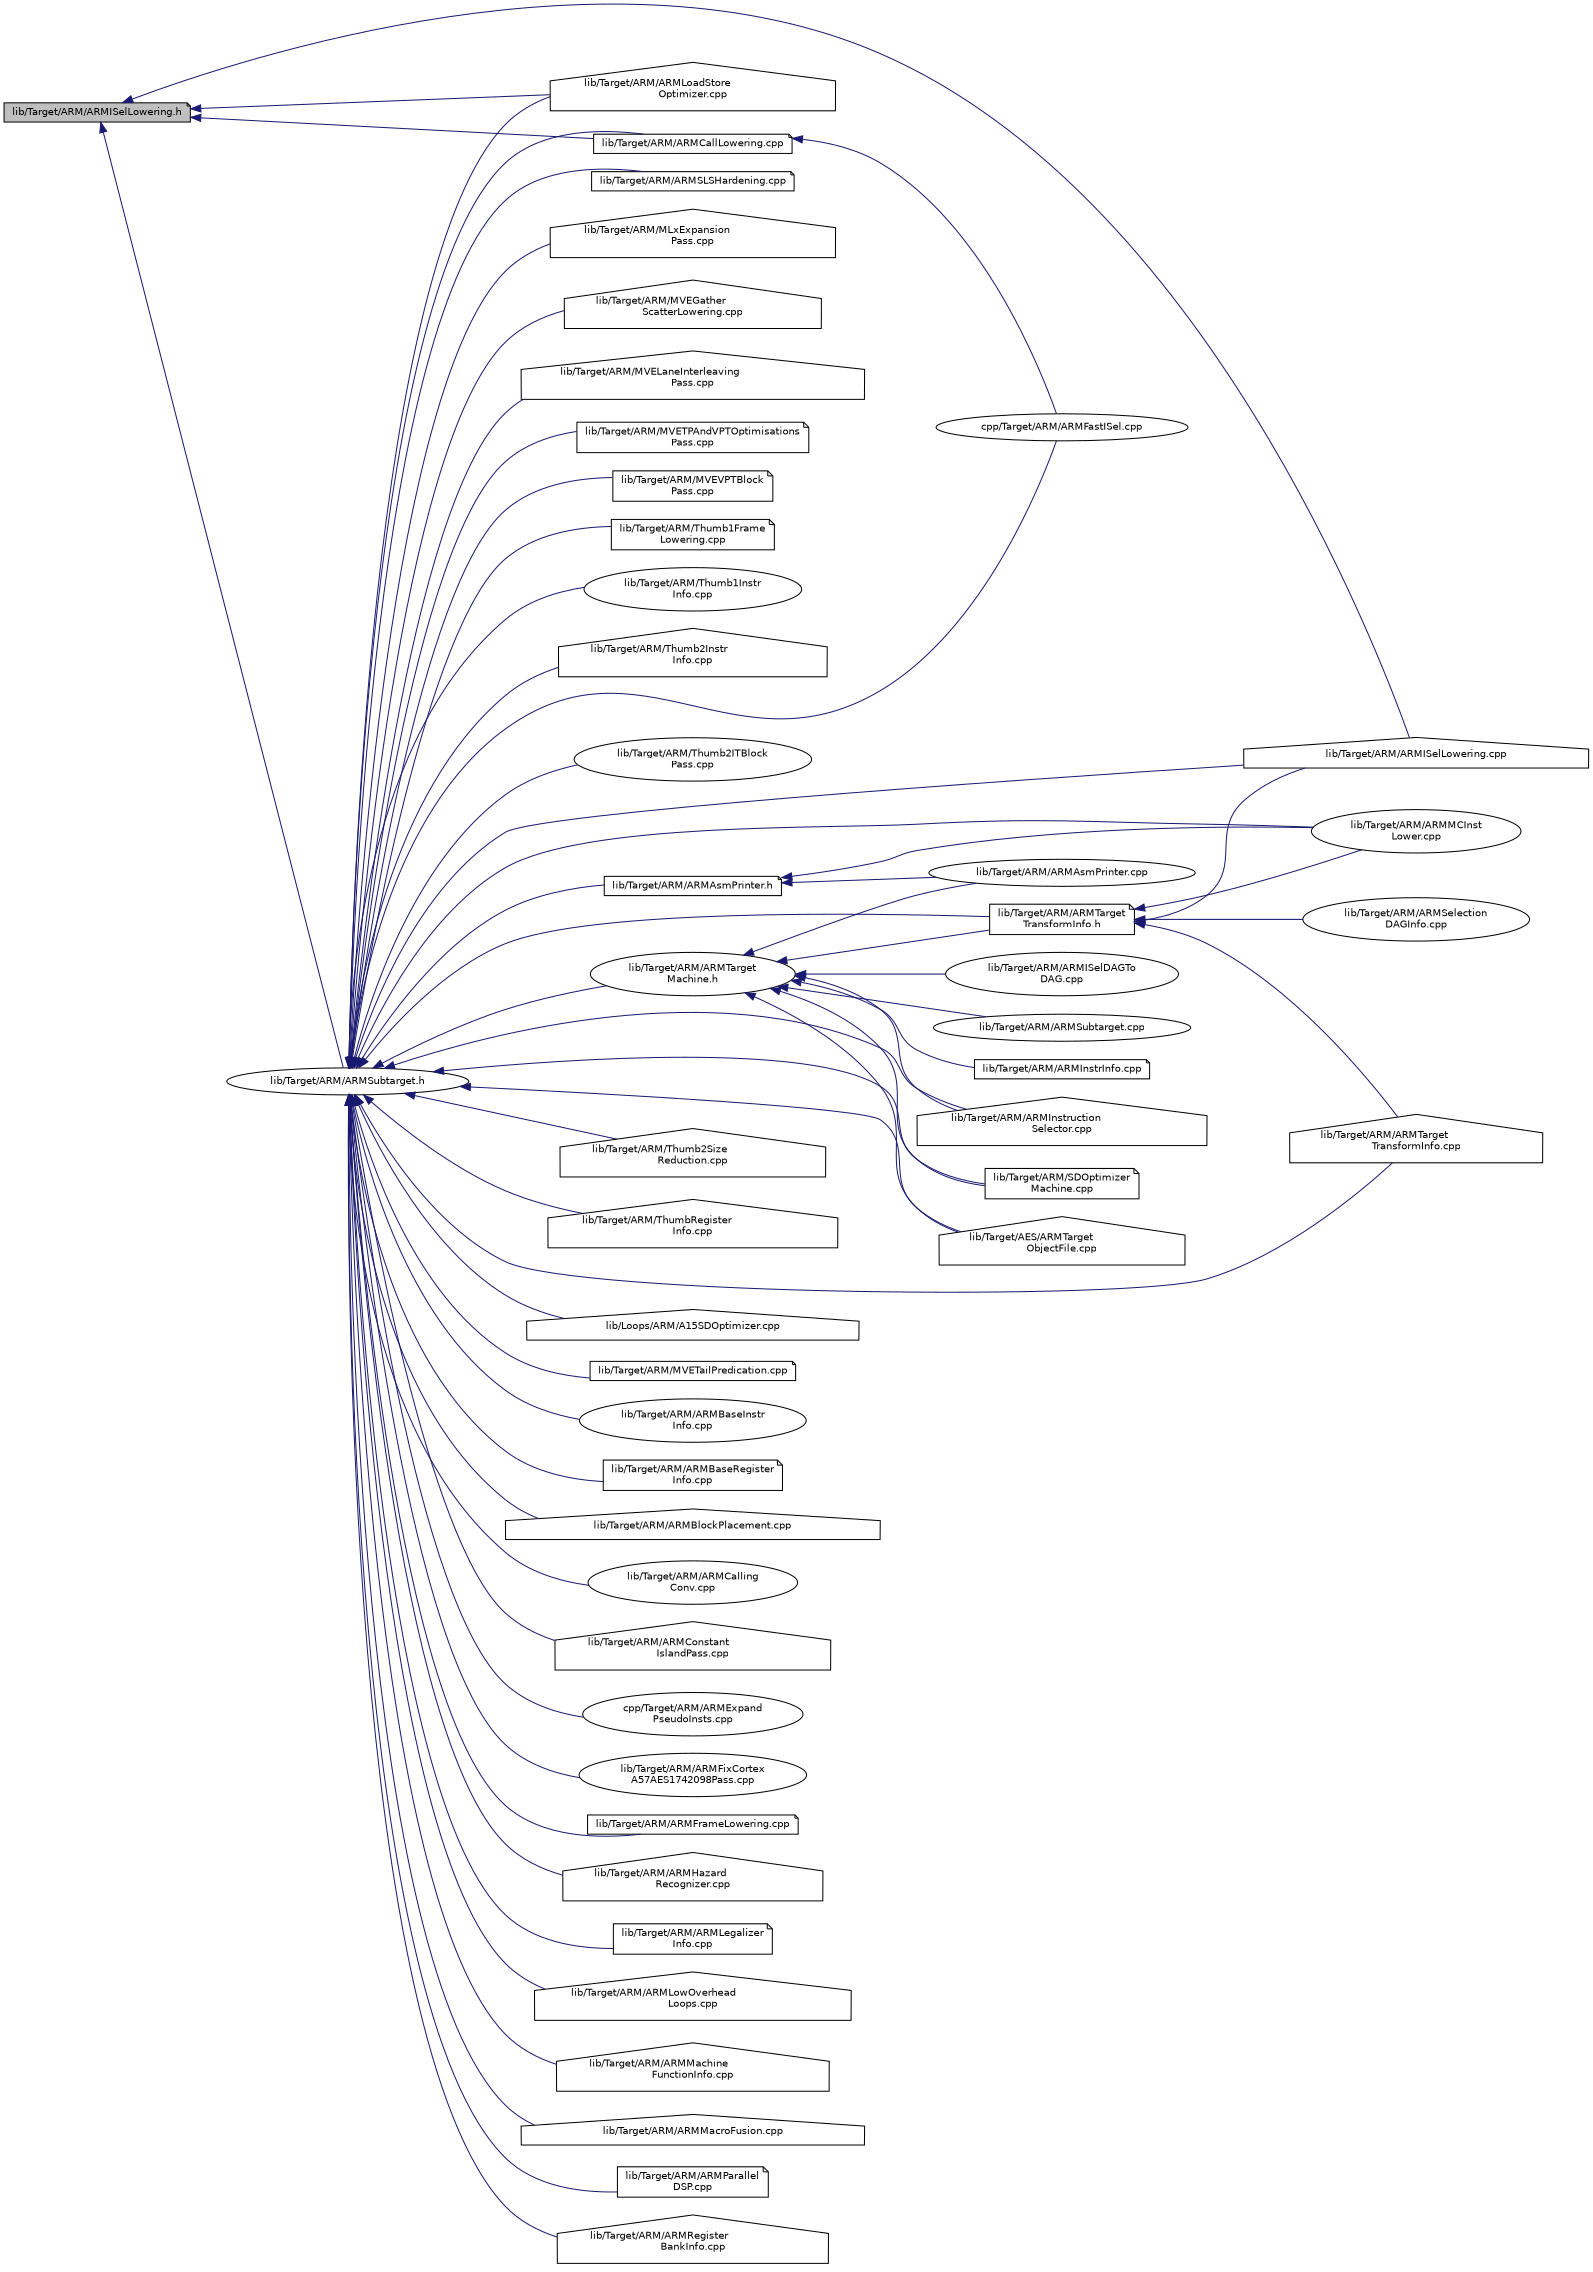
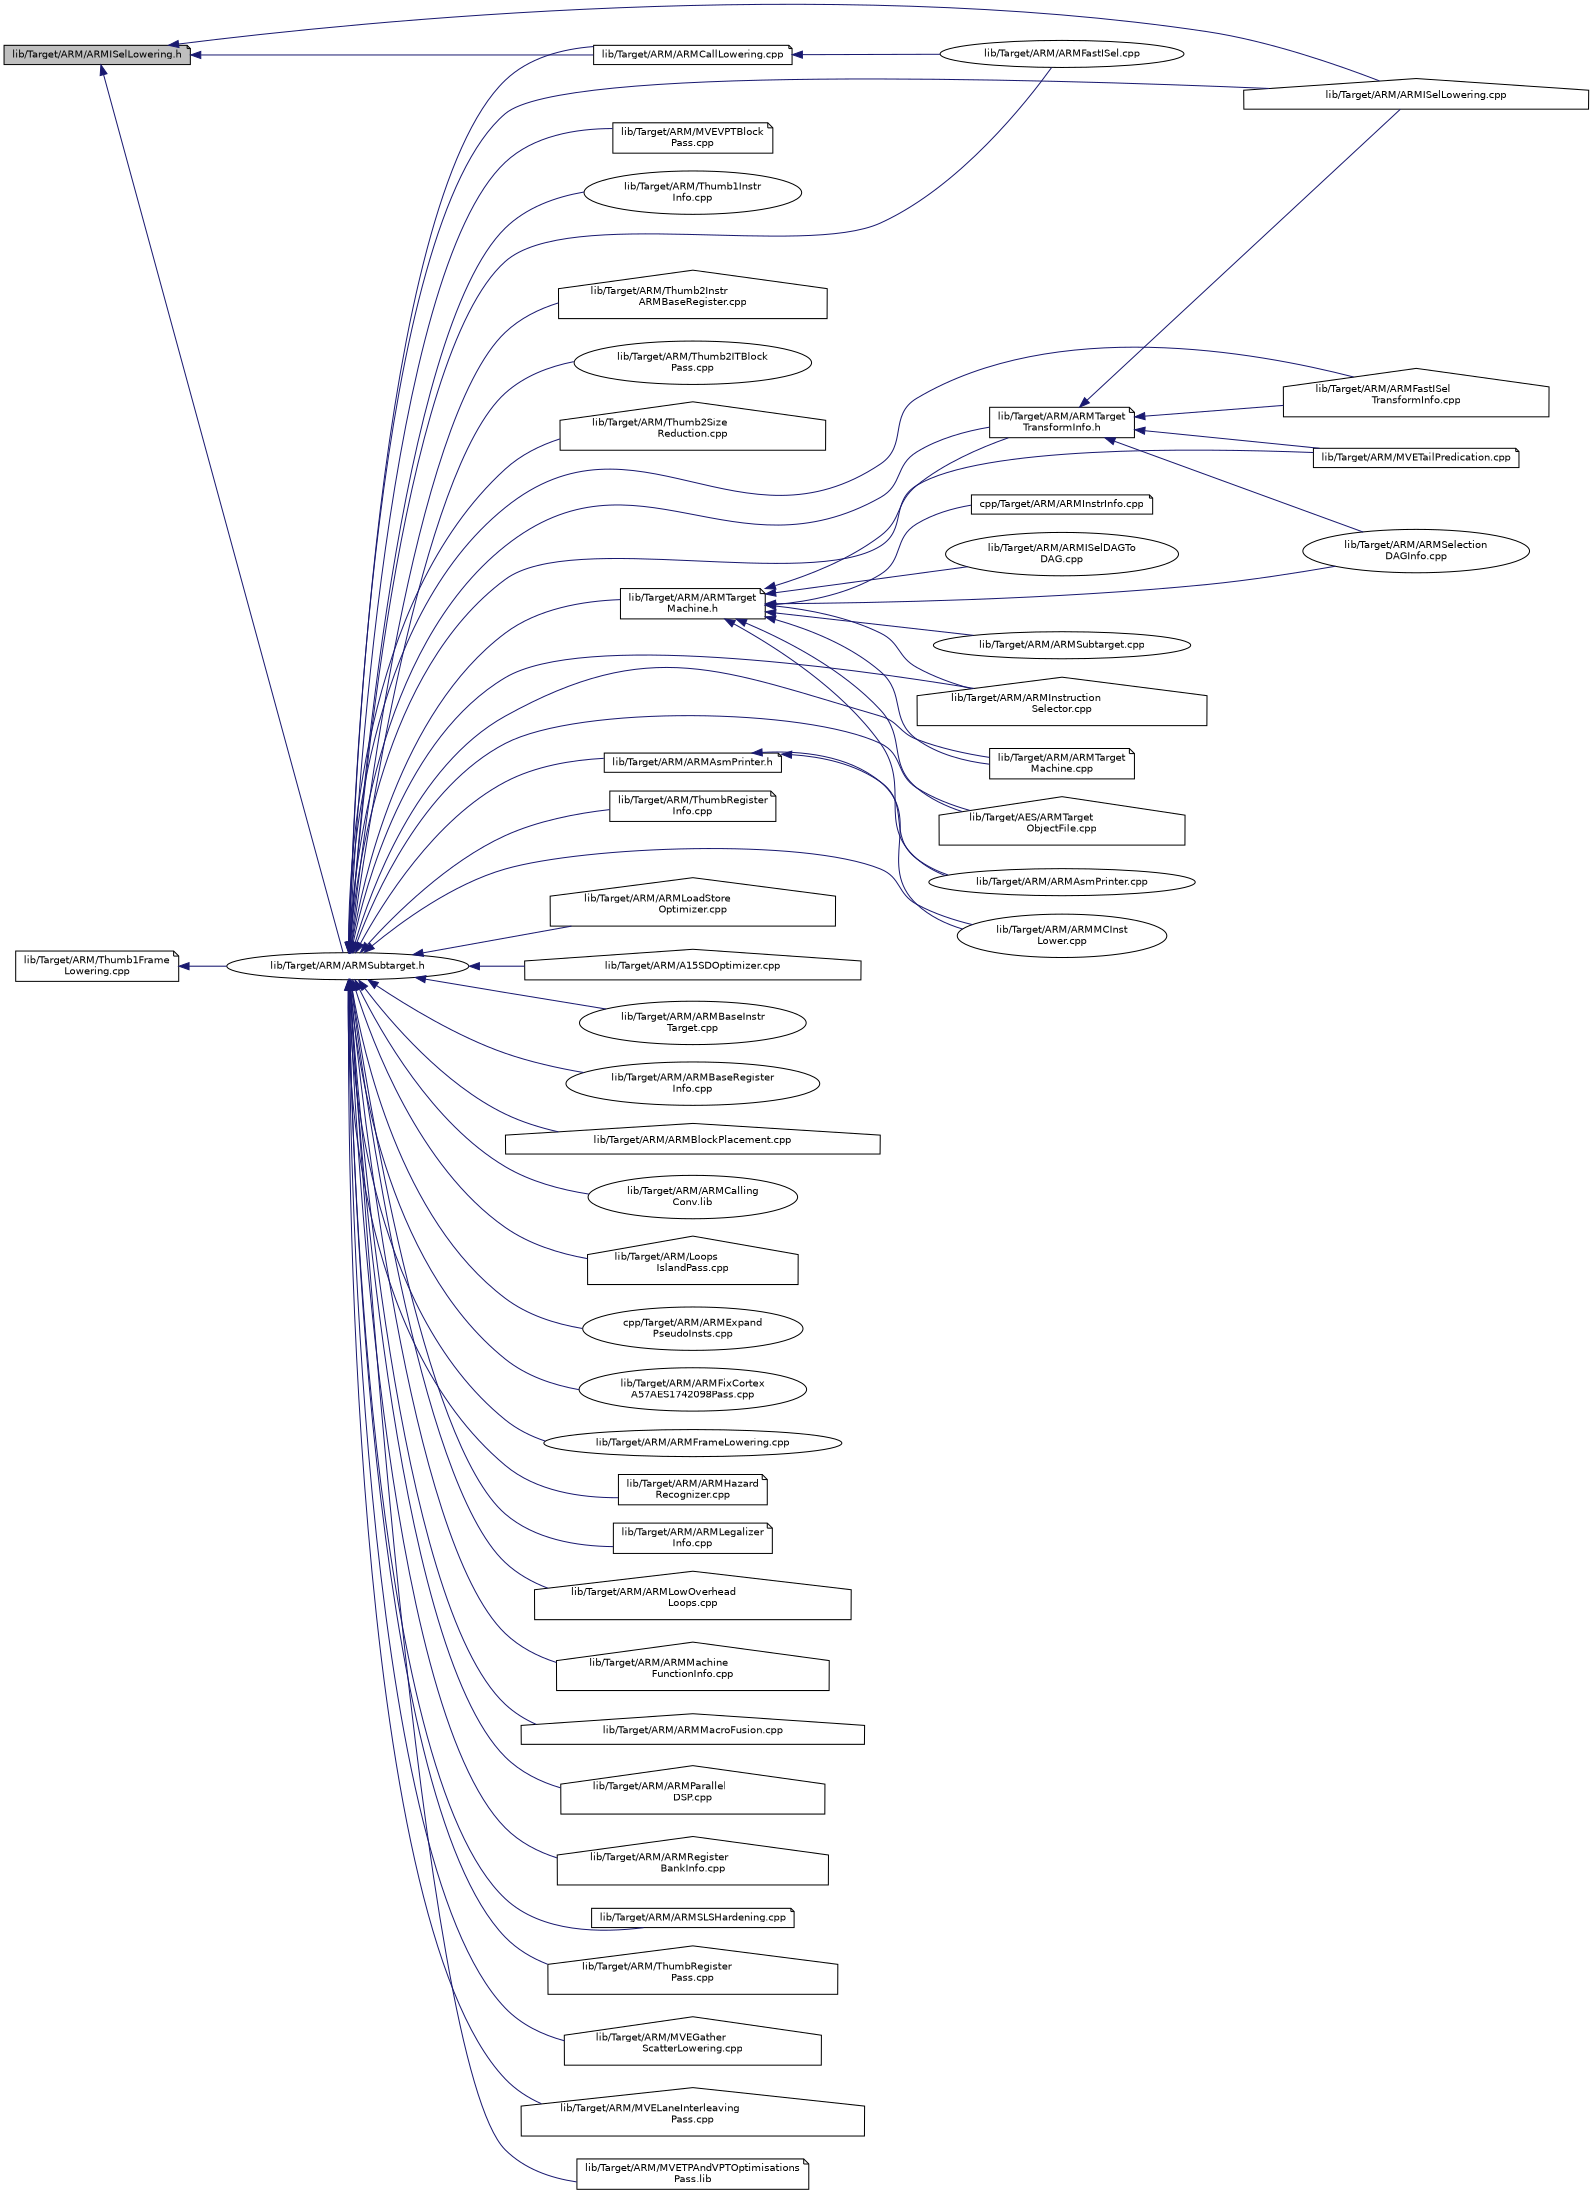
edge "lib/Target/ARM/ARMLoadStore Optimizer.cpp" -> "lib/Target/ARM/ARMISelLowering.h": removed
node "lib/Target/ARM/MLxExpansion Pass.cpp": label "lib/Target/ARM/MLxExpansion Pass.cpp" -> "lib/Target/ARM/ThumbRegister Pass.cpp"
node "cpp/Target/ARM/ARMFastISel.cpp": label "cpp/Target/ARM/ARMFastISel.cpp" -> "lib/Target/ARM/ARMFastISel.cpp"
node "lib/Target/ARM/MVETPAndVPTOptimisations Pass.cpp": label "lib/Target/ARM/MVETPAndVPTOptimisations Pass.cpp" -> "lib/Target/ARM/MVETPAndVPTOptimisations Pass.lib"
edge "lib/Target/ARM/ARMSelection DAGInfo.cpp" -> "lib/Target/ARM/ARMTarget Machine.h": added
node "lib/Target/ARM/Thumb2Instr Info.cpp": label "lib/Target/ARM/Thumb2Instr Info.cpp" -> "lib/Target/ARM/Thumb2Instr ARMBaseRegister.cpp"
edge "lib/Target/ARM/Thumb1Frame Lowering.cpp" -> "lib/Target/ARM/ARMSubtarget.h": reversed
edge "lib/Target/ARM/ARMMCInst Lower.cpp" -> "lib/Target/ARM/ARMTarget TransformInfo.h": now "lib/Target/ARM/MVETailPredication.cpp" -> "lib/Target/ARM/ARMTarget TransformInfo.h"
node "lib/Target/ARM/ARMTarget Machine.h": shape ellipse -> note
node "lib/Target/ARM/ARMInstrInfo.cpp": label "lib/Target/ARM/ARMInstrInfo.cpp" -> "cpp/Target/ARM/ARMInstrInfo.cpp"
node "lib/Target/ARM/ARMTarget TransformInfo.cpp": label "lib/Target/ARM/ARMTarget TransformInfo.cpp" -> "lib/Target/ARM/ARMFastISel TransformInfo.cpp"
node "lib/Target/ARM/SDOptimizer Machine.cpp": label "lib/Target/ARM/SDOptimizer Machine.cpp" -> "lib/Target/ARM/ARMTarget Machine.cpp"
node "lib/Target/ARM/ThumbRegister Info.cpp": shape house -> note
node "lib/Loops/ARM/A15SDOptimizer.cpp": label "lib/Loops/ARM/A15SDOptimizer.cpp" -> "lib/Target/ARM/A15SDOptimizer.cpp"
node "lib/Target/ARM/ARMBaseInstr Info.cpp": label "lib/Target/ARM/ARMBaseInstr Info.cpp" -> "lib/Target/ARM/ARMBaseInstr Target.cpp"
node "lib/Target/ARM/ARMBaseRegister Info.cpp": shape note -> ellipse
node "lib/Target/ARM/ARMCalling Conv.cpp": label "lib/Target/ARM/ARMCalling Conv.cpp" -> "lib/Target/ARM/ARMCalling Conv.lib"
node "lib/Target/ARM/ARMConstant IslandPass.cpp": label "lib/Target/ARM/ARMConstant IslandPass.cpp" -> "lib/Target/ARM/Loops IslandPass.cpp"
node "lib/Target/ARM/ARMFrameLowering.cpp": shape note -> ellipse
node "lib/Target/ARM/ARMHazard Recognizer.cpp": shape house -> note
node "lib/Target/ARM/ARMParallel DSP.cpp": shape note -> house
